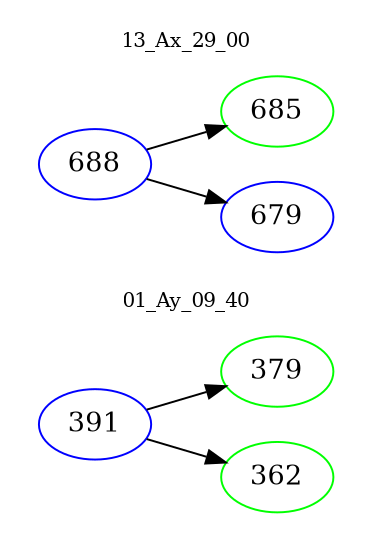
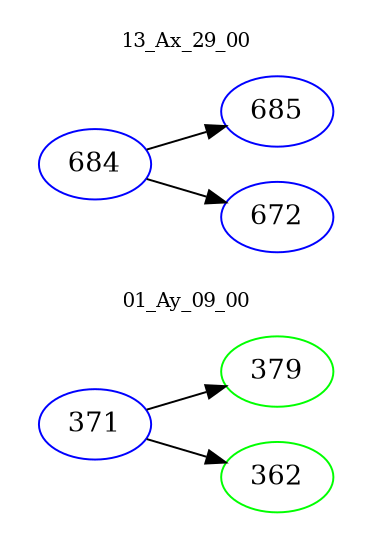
node "685": color green -> blue
node "688": label "688" -> "684"
node "679": label "679" -> "672"
cluster "01_Ay_09_40": label "01_Ay_09_40" -> "01_Ay_09_00"
node "391": label "391" -> "371"
